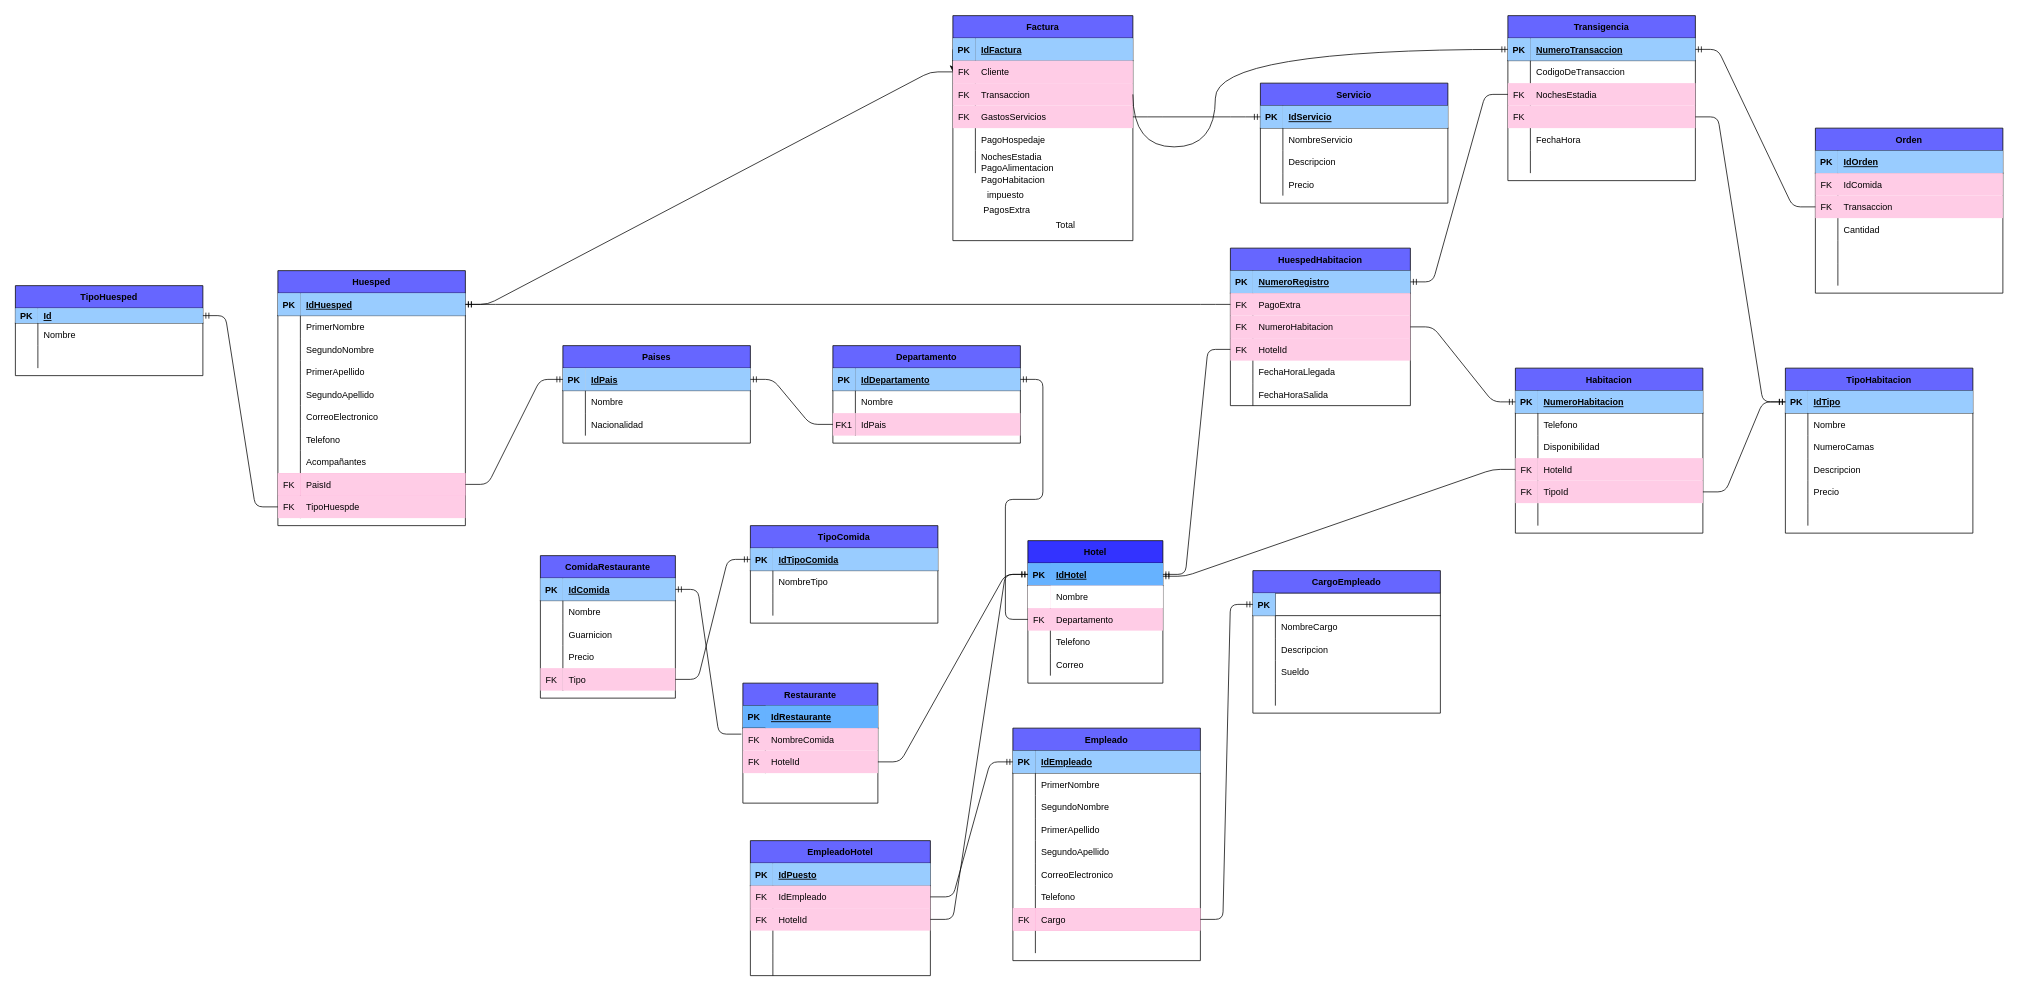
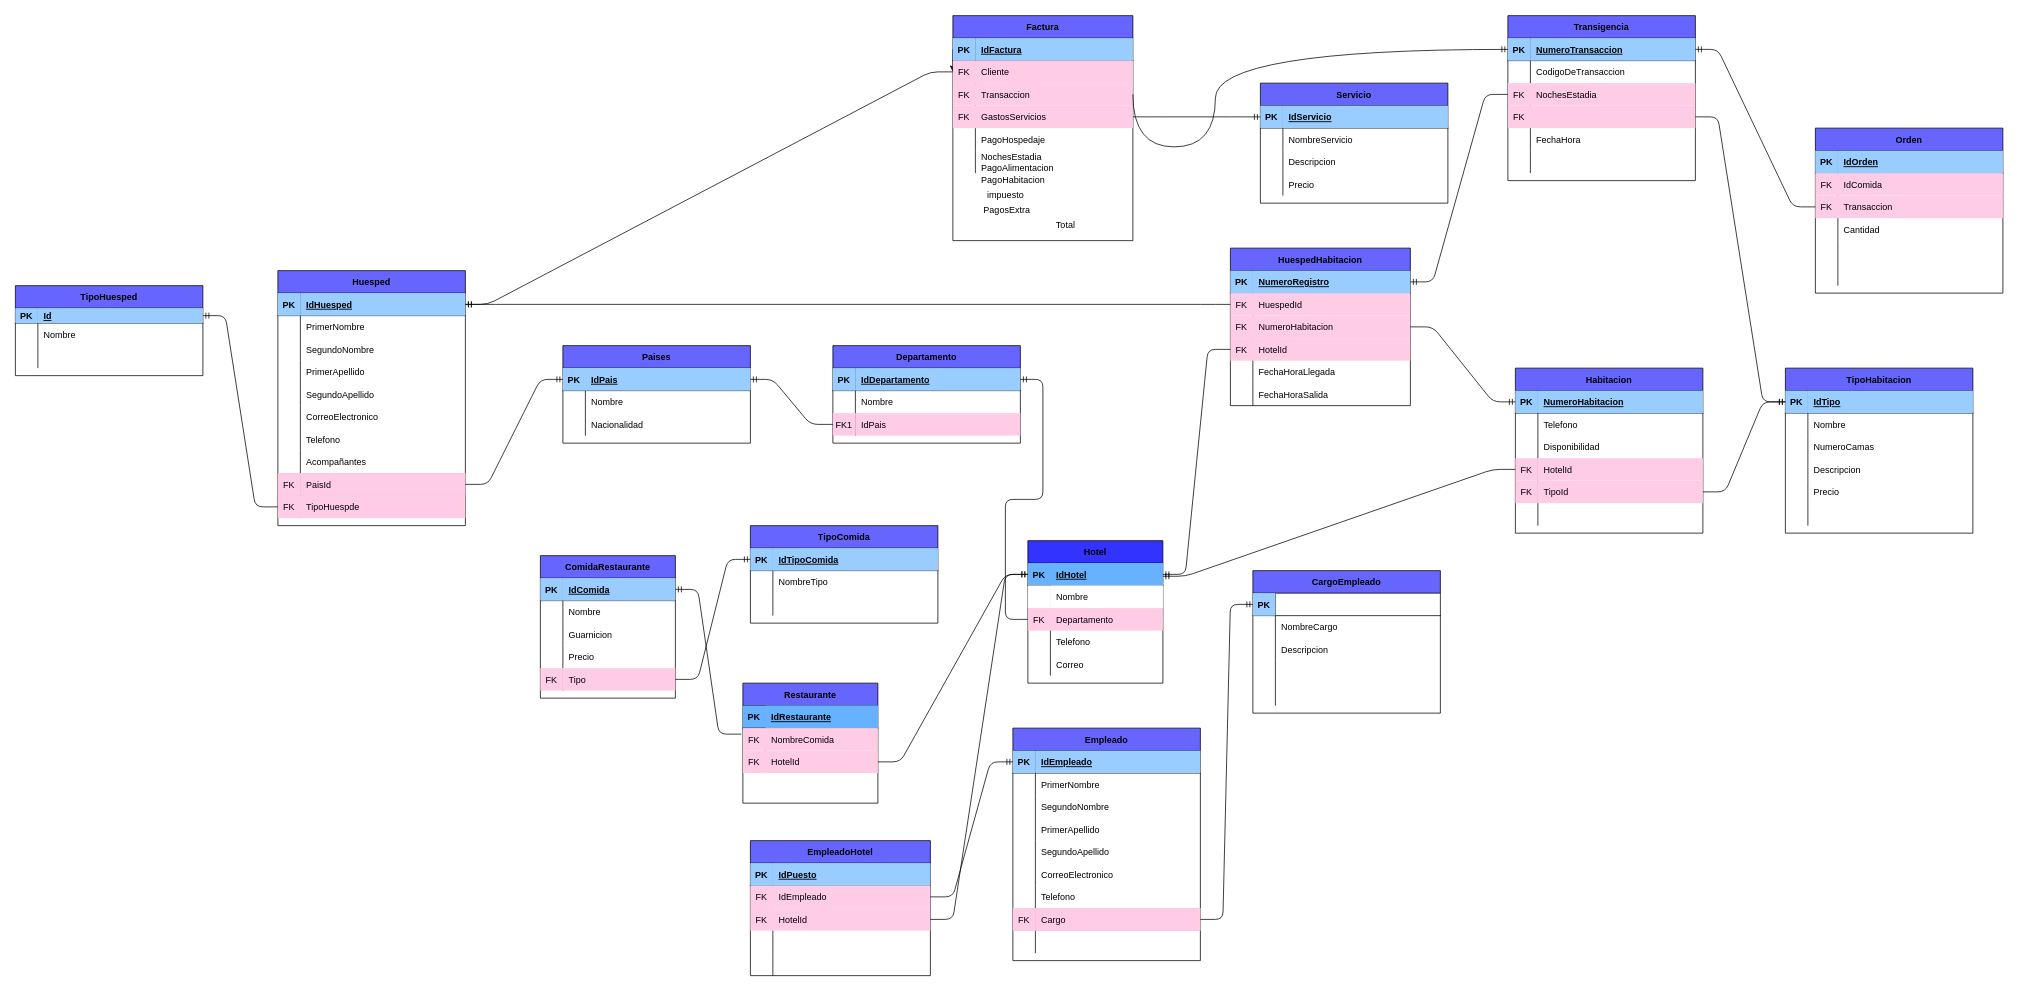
node "PagoExtra": label "PagoExtra" -> "HuespedId"
node "Sueldo": removed
